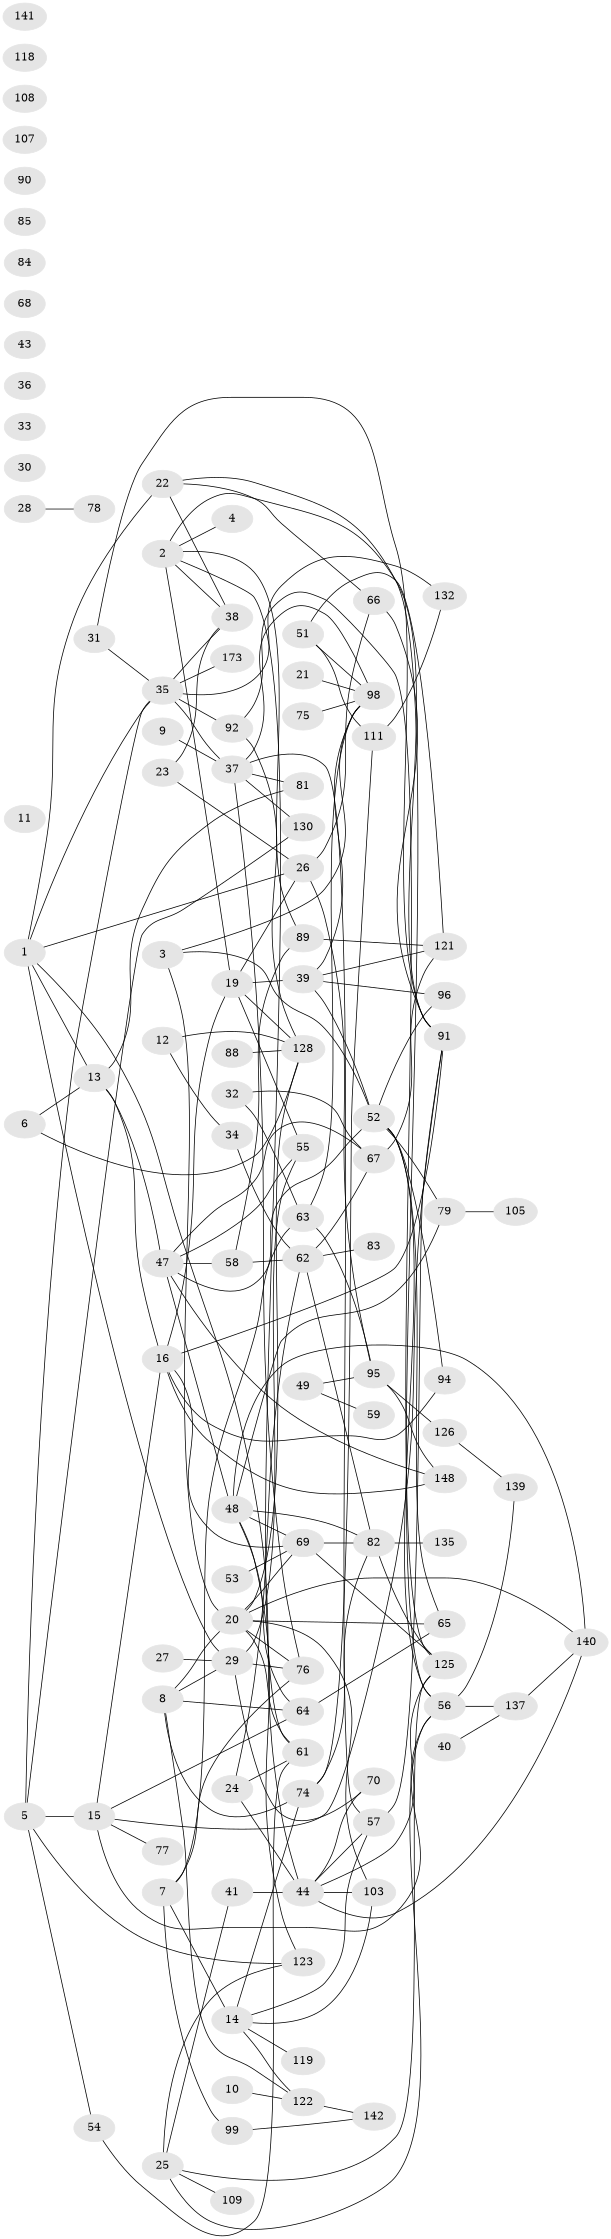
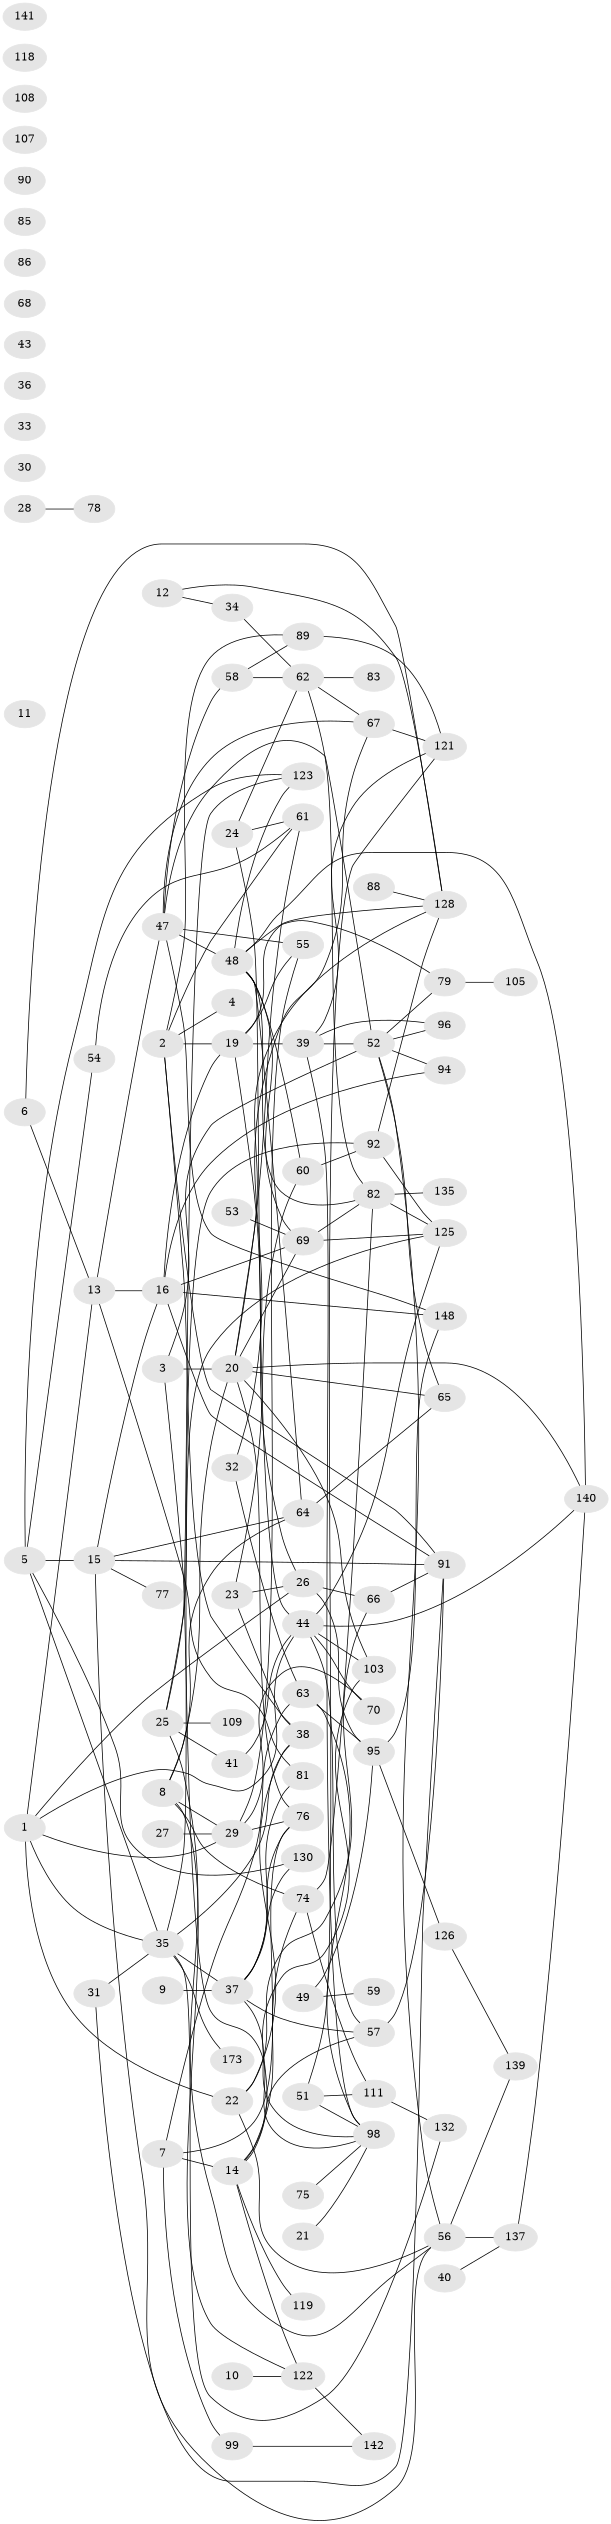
node "84": label "84" -> "86"
node "60": added
